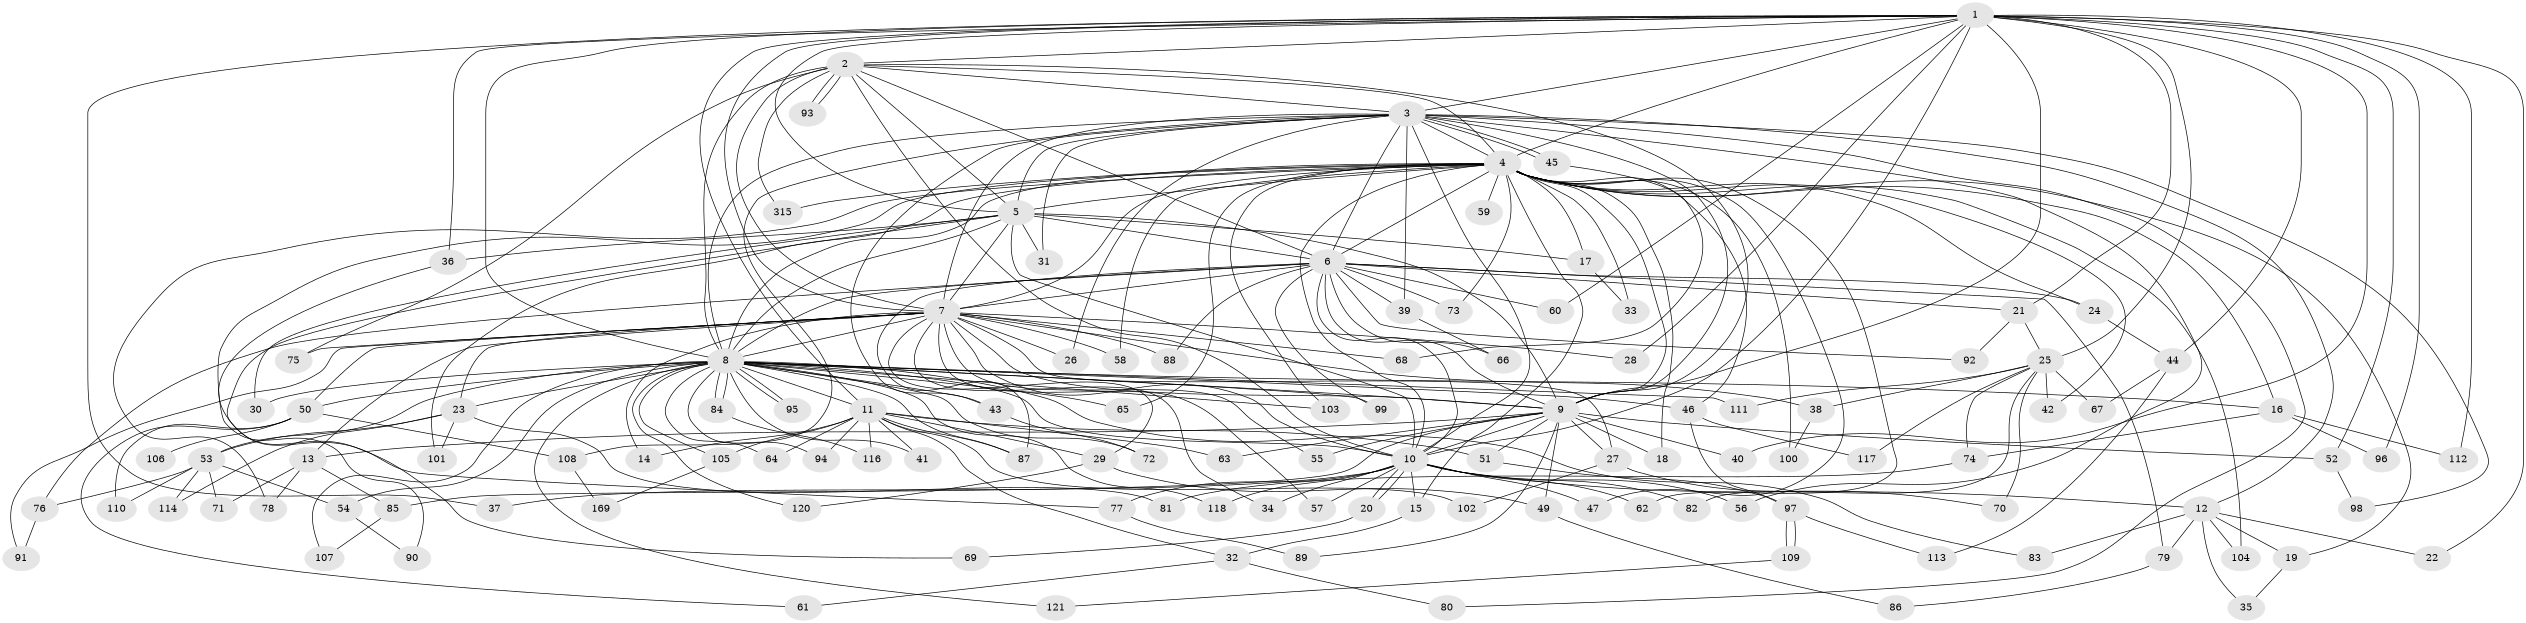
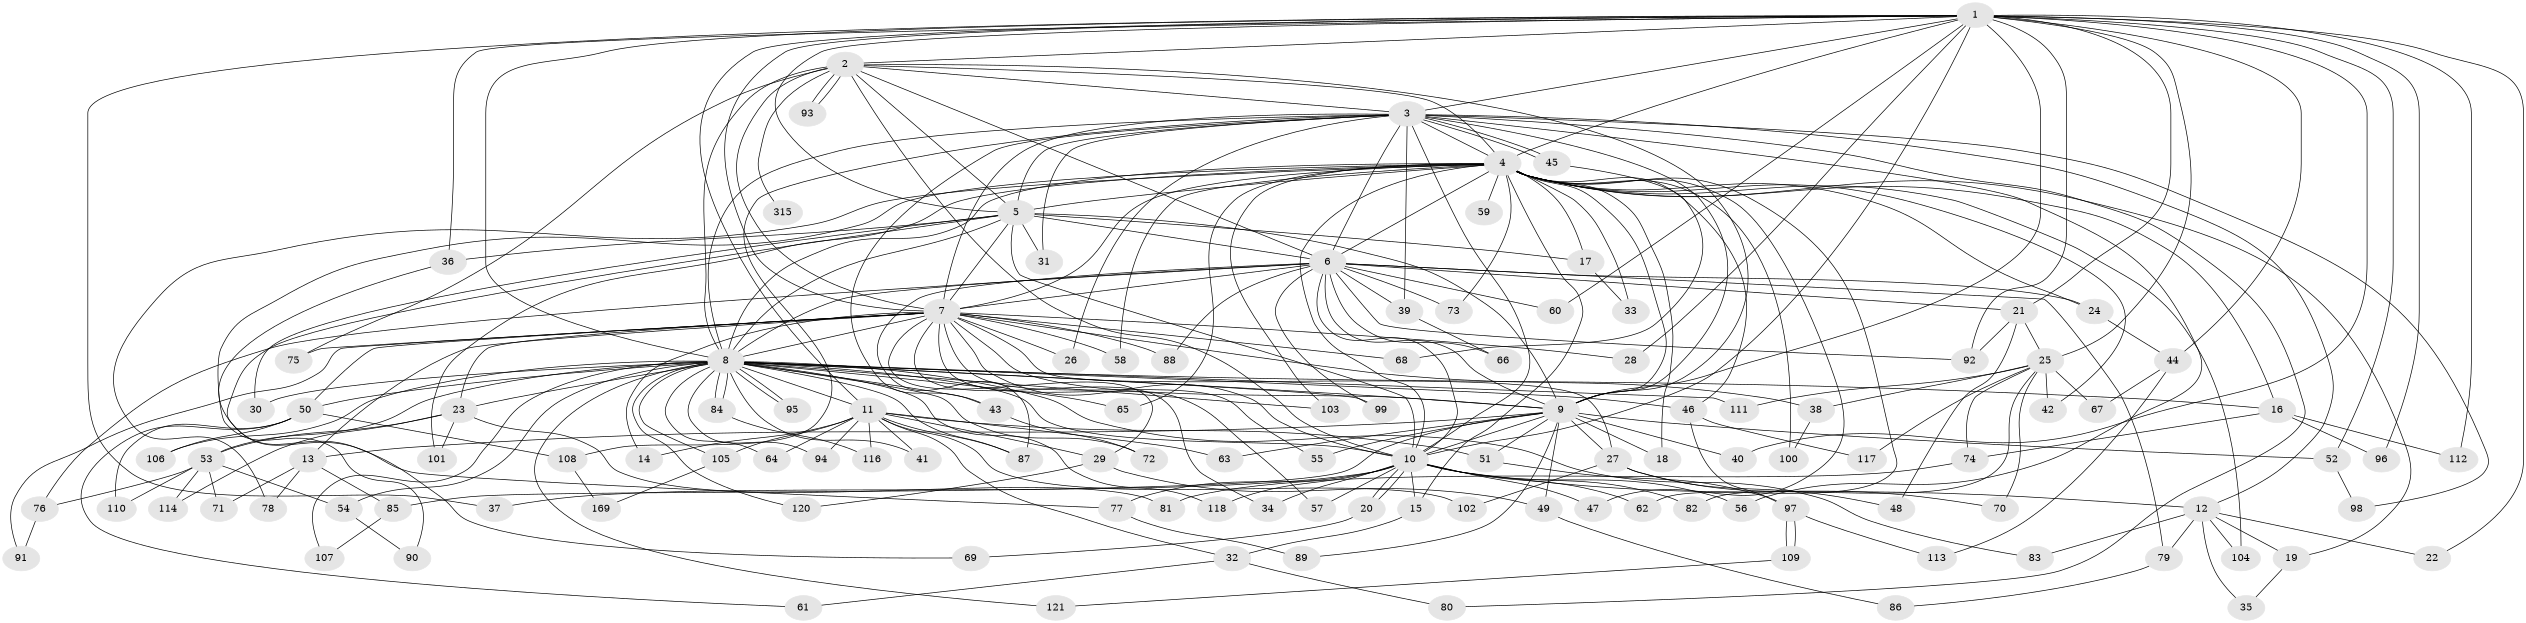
edge "4" -- "315": removed
edge "1" -- "92": added
edge "8" -- "106": added
node "48": added
